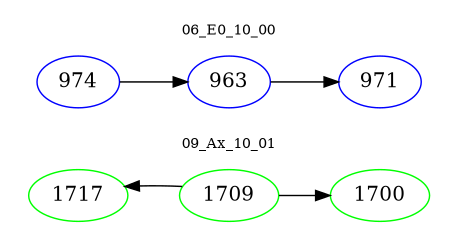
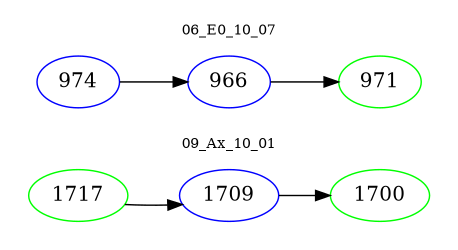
cluster "06_E0_10_00": label "06_E0_10_00" -> "06_E0_10_07"
node "963": label "963" -> "966"
node "971": color blue -> green
edge "1709" -> "1717": reversed
node "1709": color green -> blue
